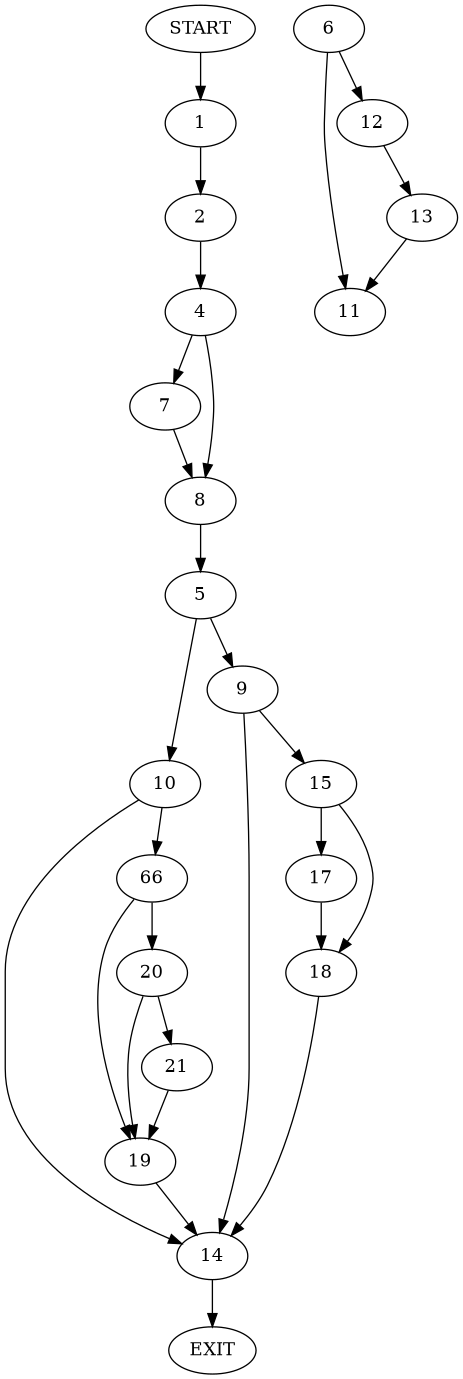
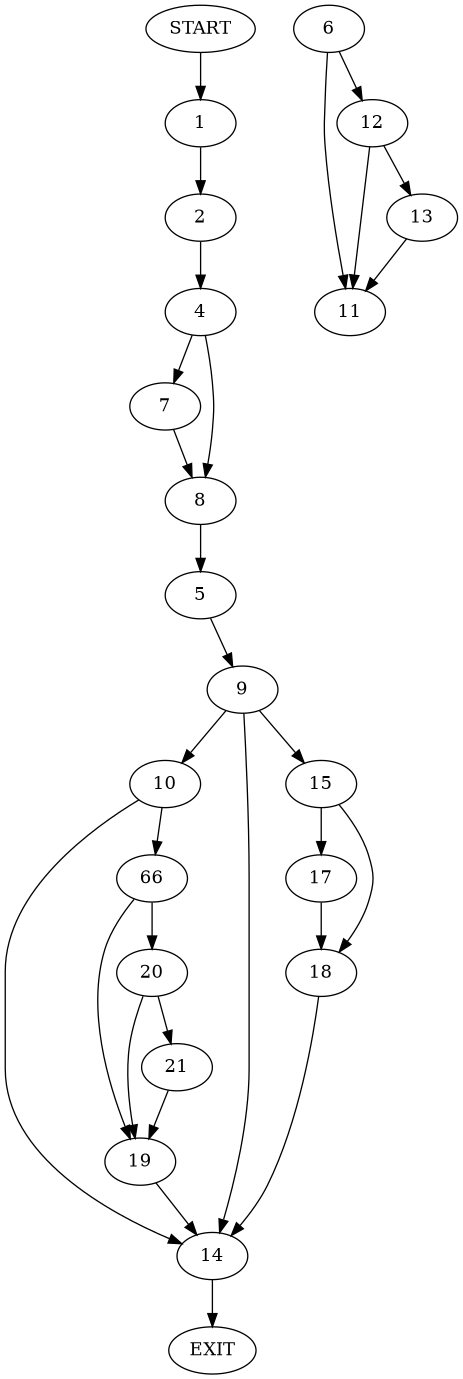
edge "12" -> "11": added
edge "5" -> "10": now "9" -> "10"
